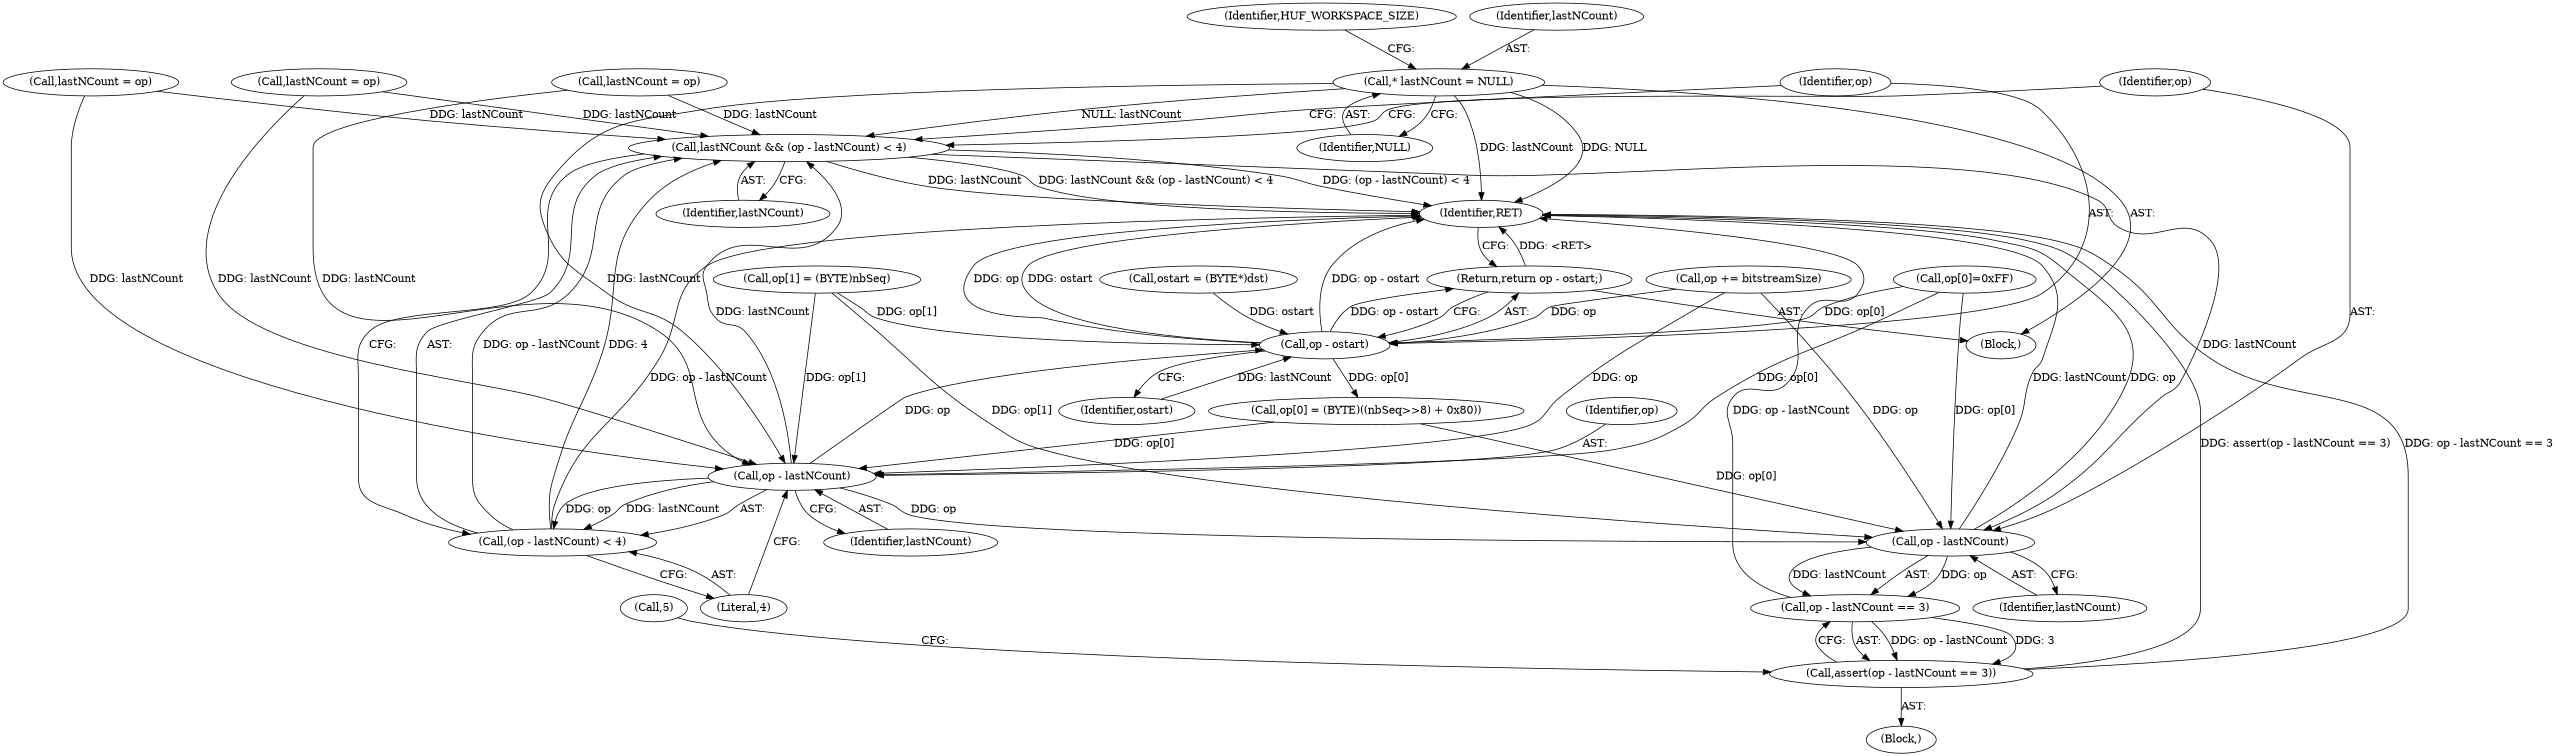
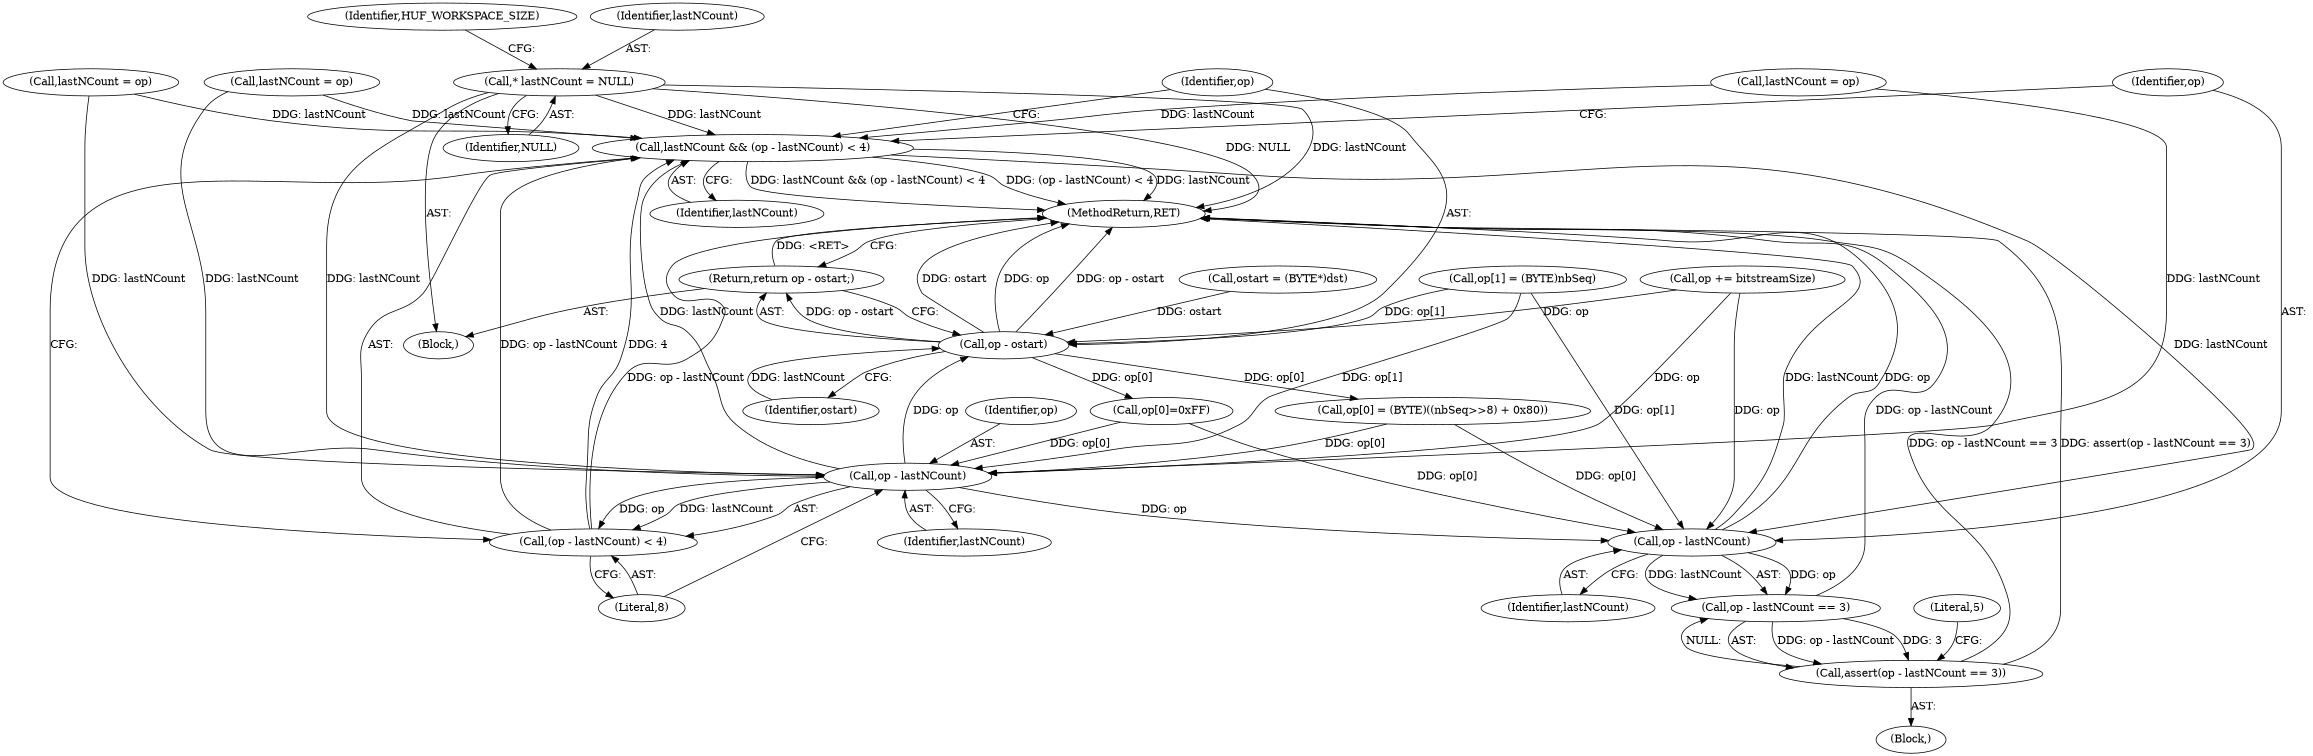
edge "(Call,* lastNCount = NULL)" -> "(Call,lastNCount && (op - lastNCount) < 4)": label "NULL: lastNCount" -> "DDG: lastNCount"
node "(Identifier,RET)": label "(Identifier,RET)" -> "(MethodReturn,RET)"
edge "(Call,op[0]=0xFF)" -> "(Call,op - ostart)": reversed
node "(Call,5)": label "(Call,5)" -> "(Literal,5)"
node "(Literal,4)": label "(Literal,4)" -> "(Literal,8)"
edge "(Call,assert(op - lastNCount == 3))" -> "(Call,op - lastNCount == 3)": label "CFG: " -> "NULL: "
